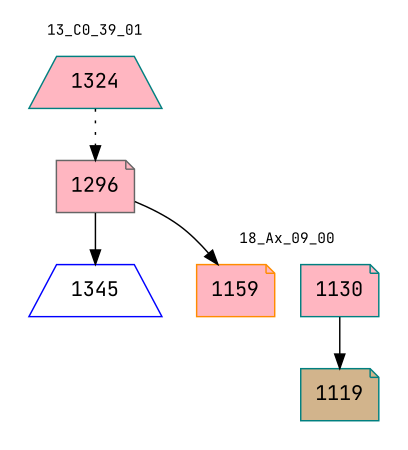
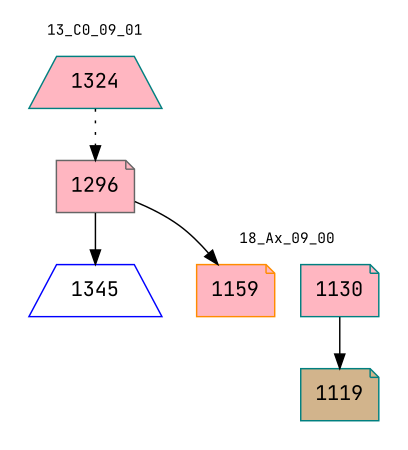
cluster "13_C0_39_01": label "13_C0_39_01" -> "13_C0_09_01"
